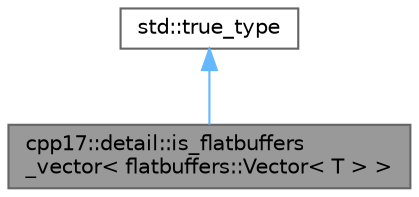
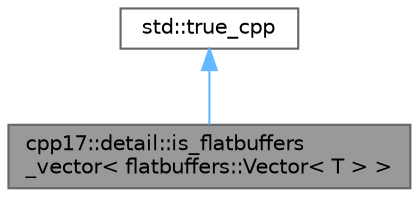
node "std::true_type": label "std::true_type" -> "std::true_cpp"
